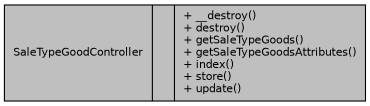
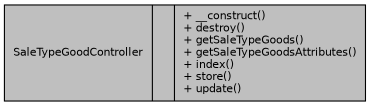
node "SaleTypeGoodController": text "+ __destroy()" -> "+ __construct()"
